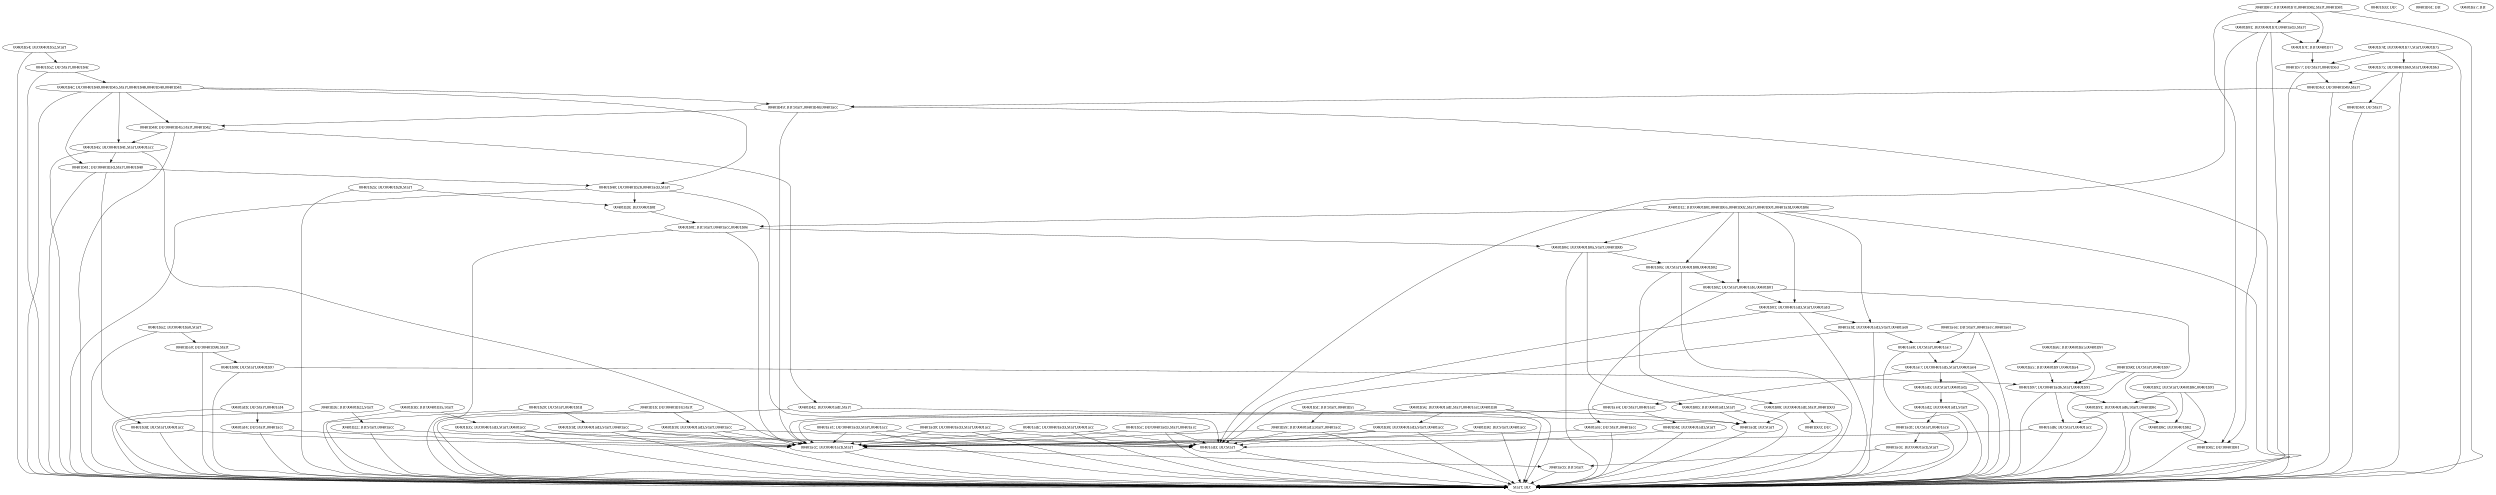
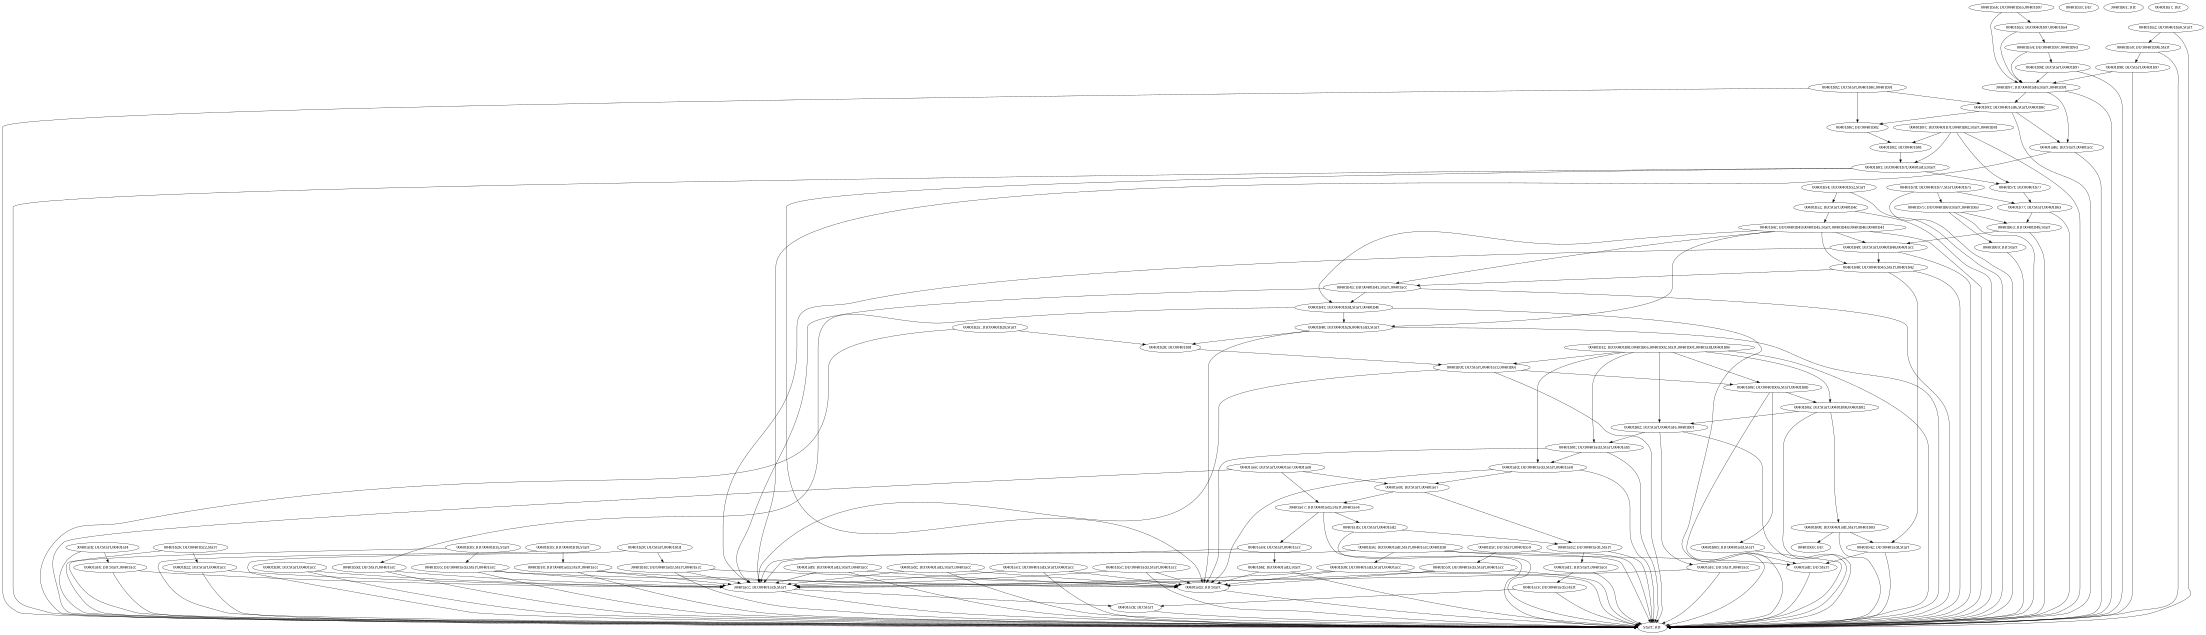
node "00401ba4; DD:00401b97,00401b9d": added
edge "00401b81; DD:00401b7f,00401ad3,Start" -> "00401b82; DD:00401b81": reversed
edge "00401b08; DD:00401adf,Start,00401b03" -> "00401adf; DD:Start": now "00401b08; DD:00401adf,Start,00401b03" -> "00401b42; DD:00401adf,Start"
edge "00401ae8; DD:Start,00401ae7" -> "Start; DD:": now "00401ae8; DD:Start,00401ae7" -> "00401ad2; DD:00401ad1,Start"
